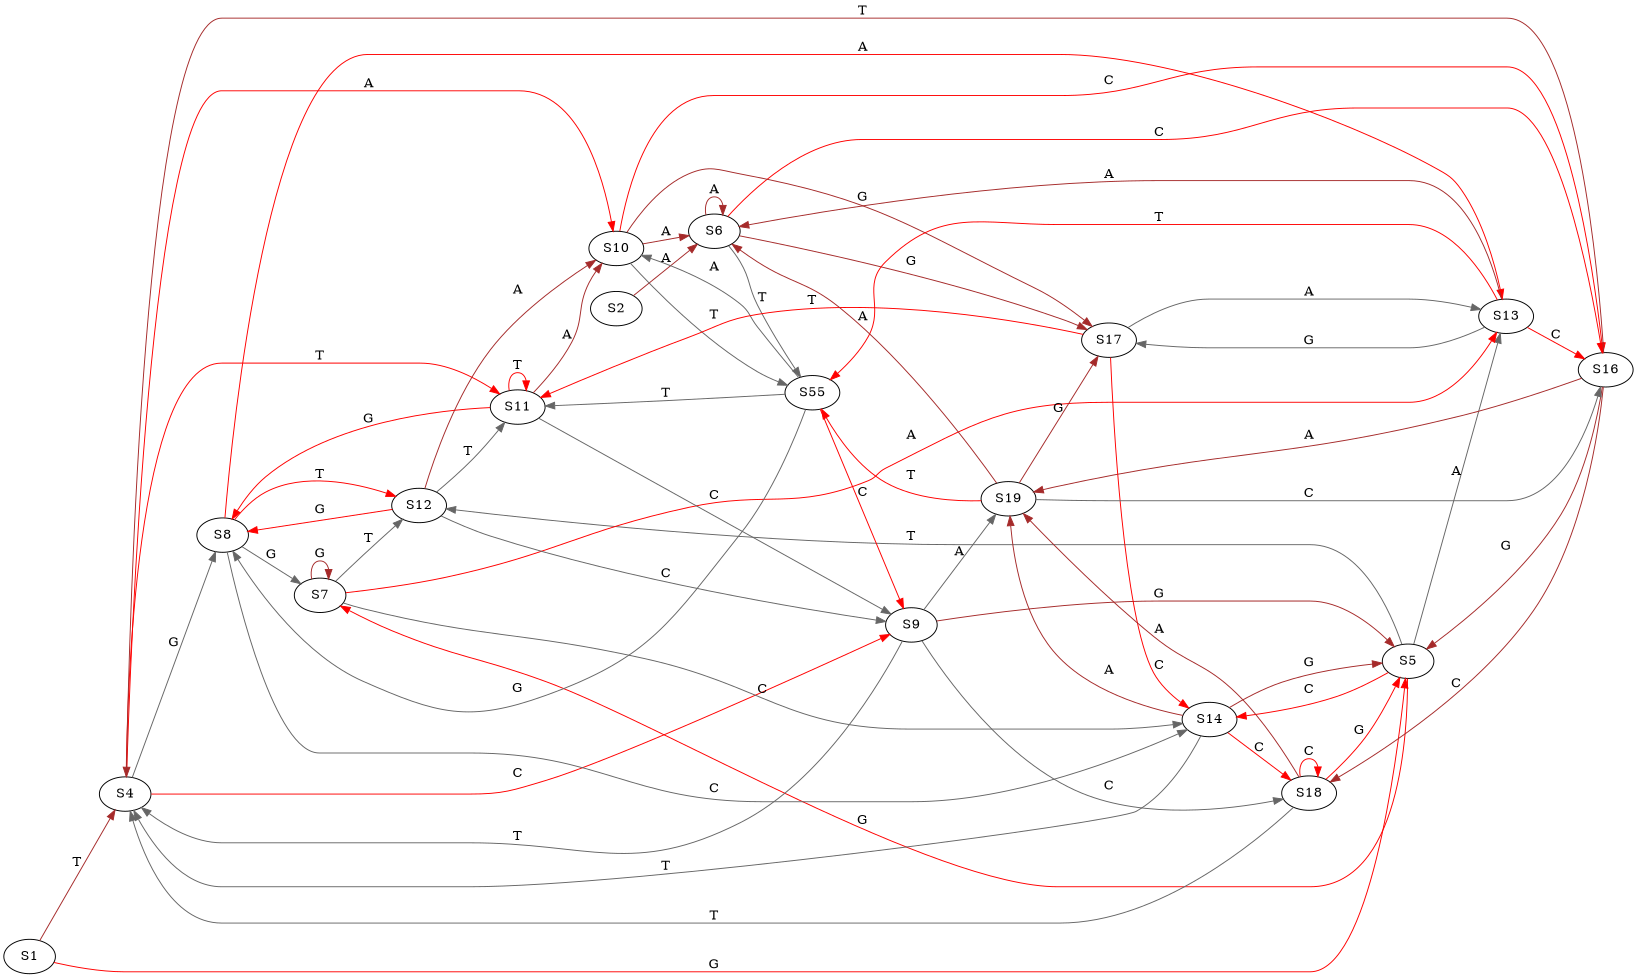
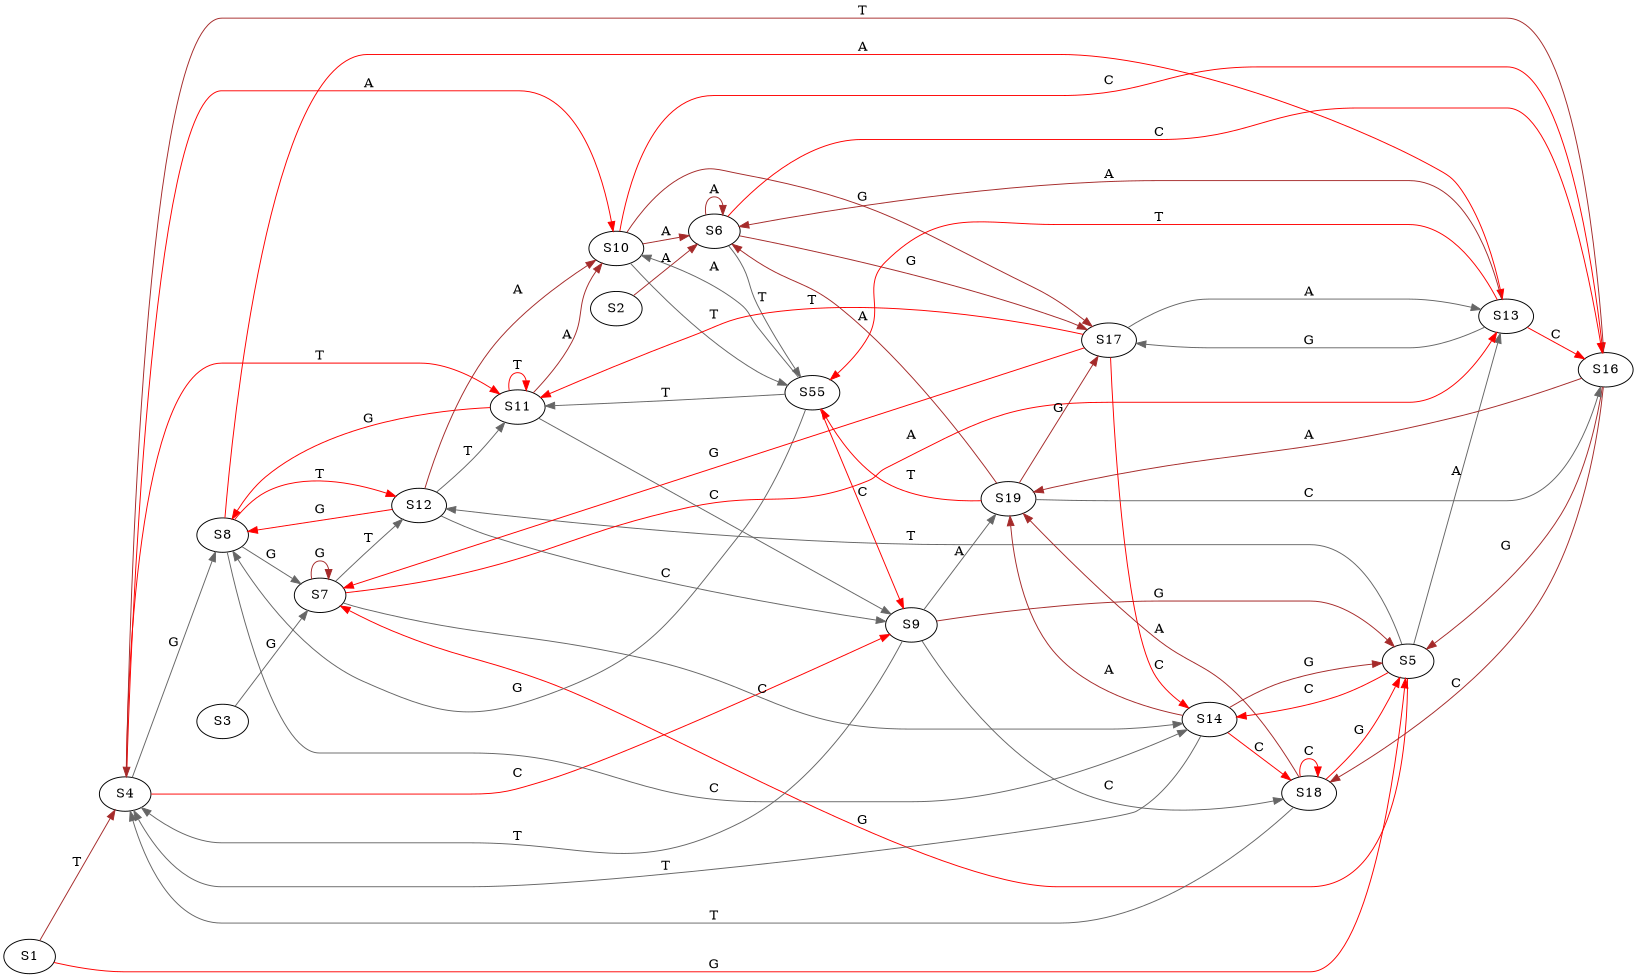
edge "S17" -> "S7": added, label "G"
node "S3": added
